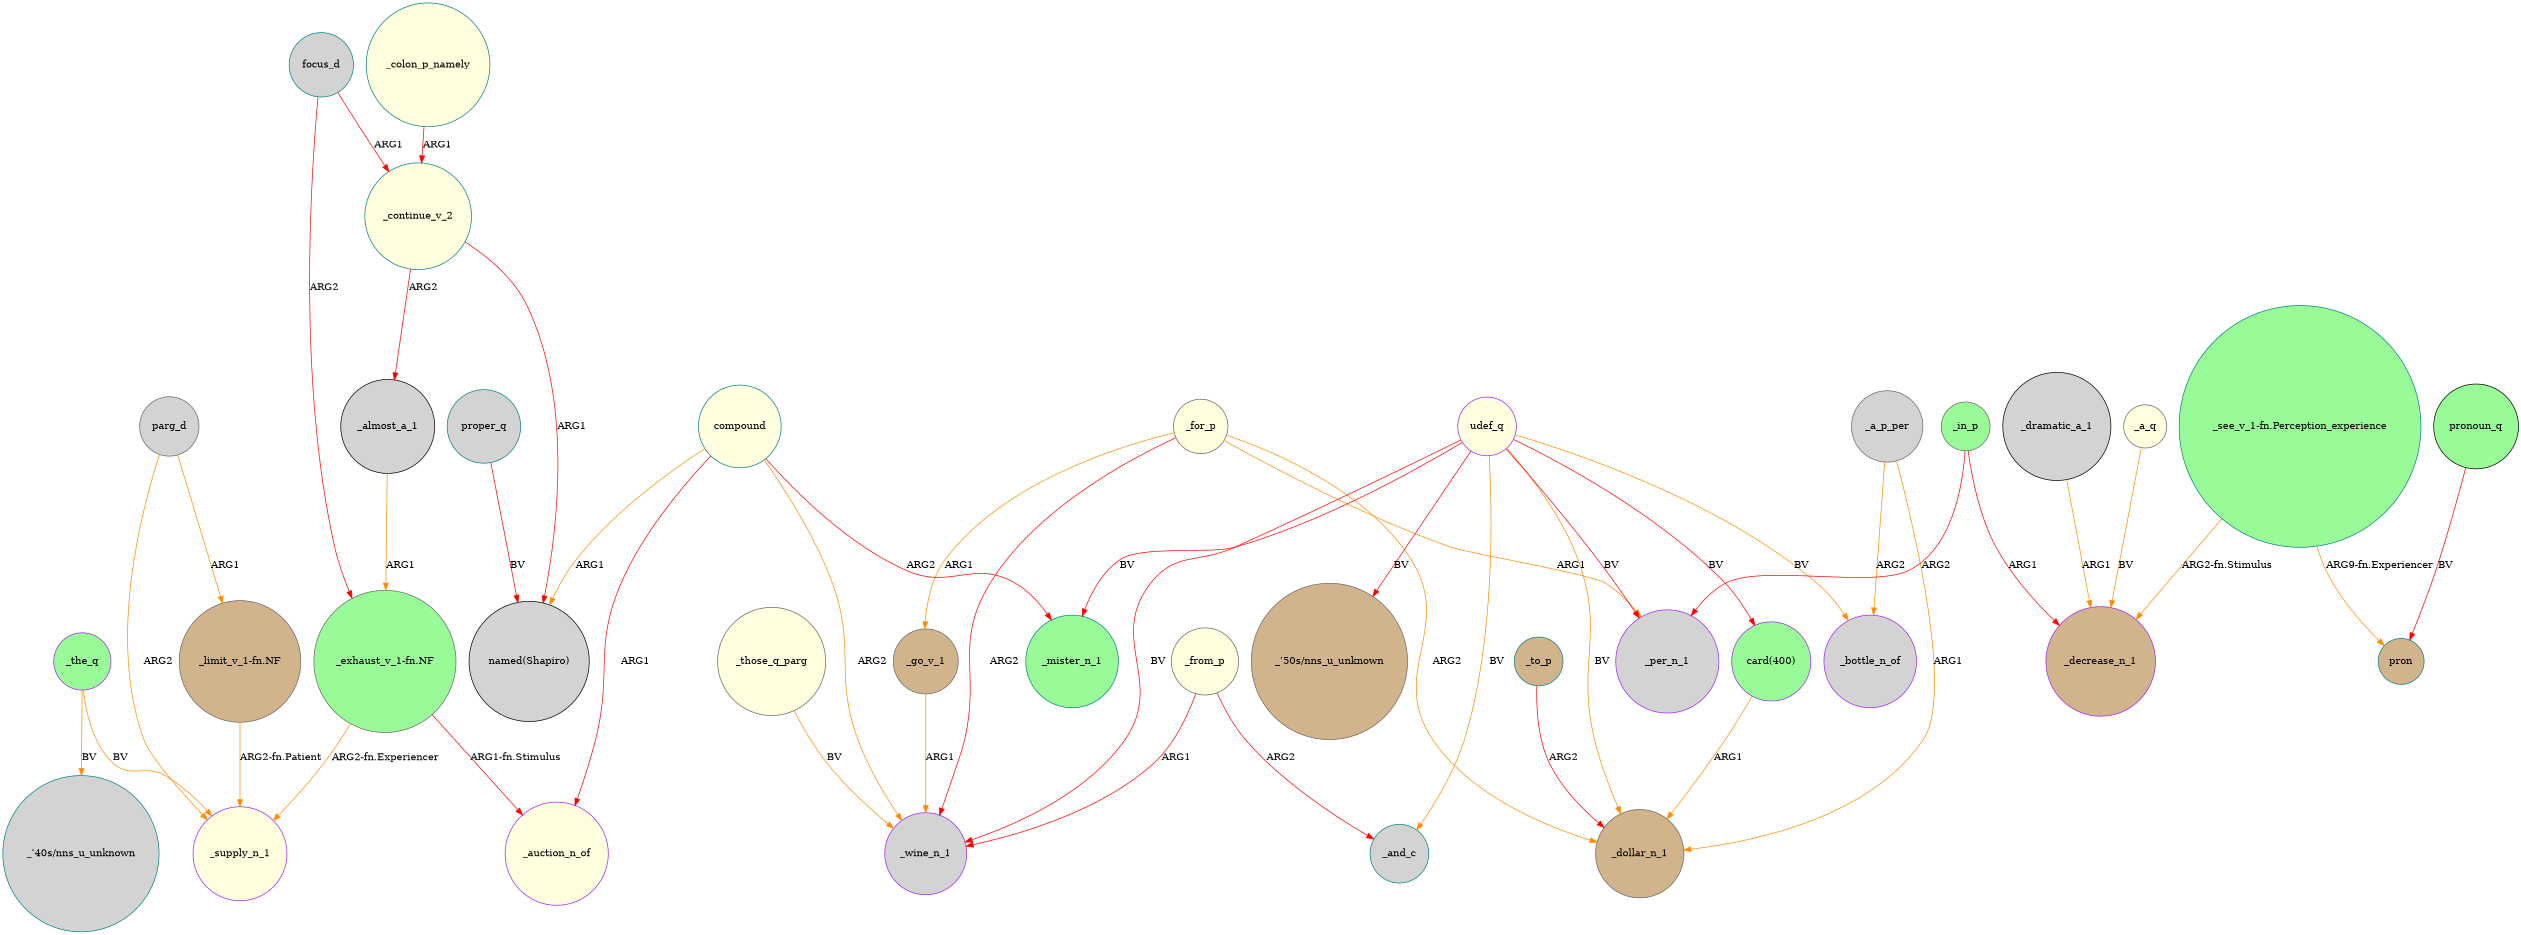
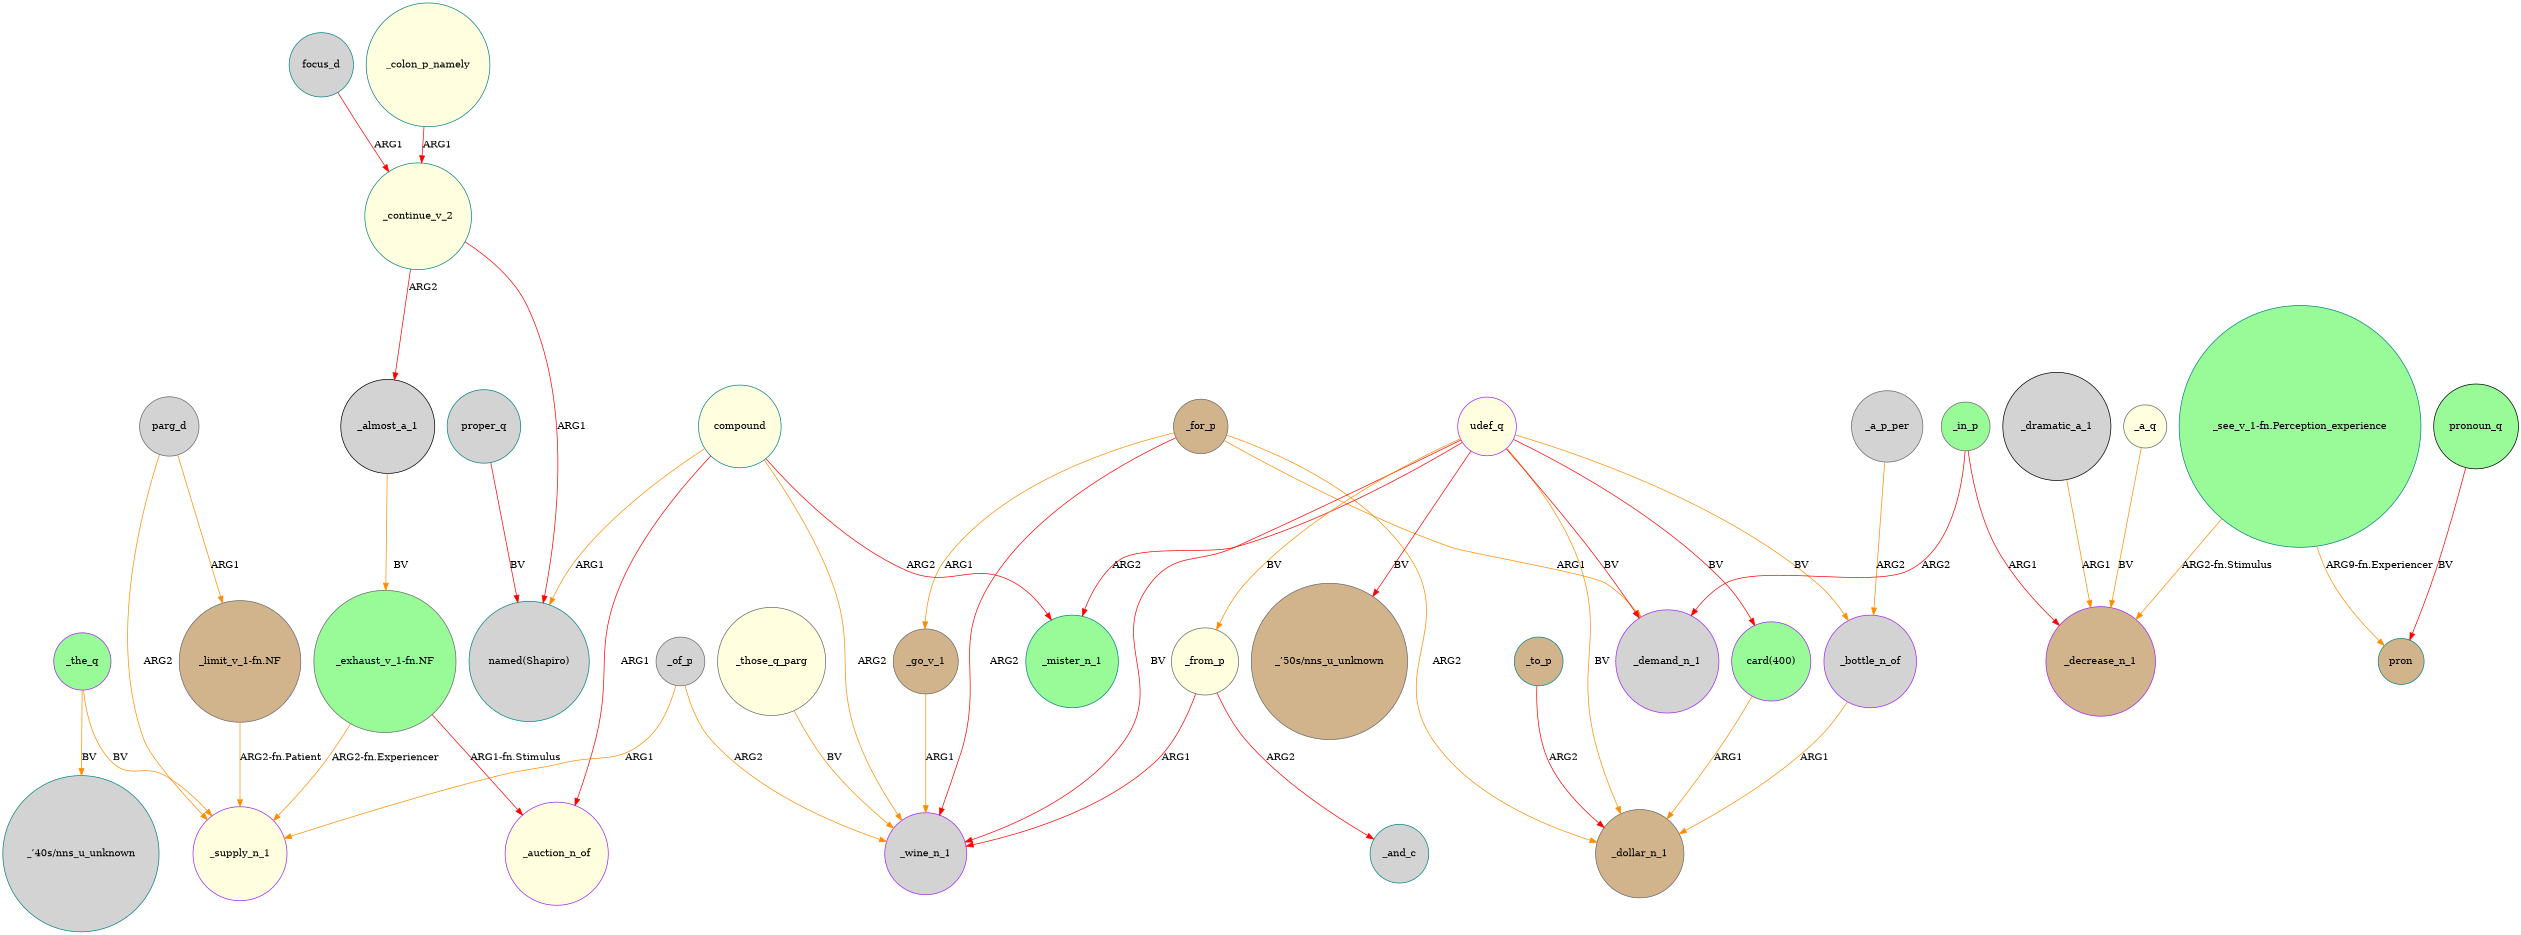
edge "focus_d" -> "_exhaust_v_1-fn.NF": removed, label "ARG2"
node "_for_p": fillcolor lightyellow -> tan
edge "_almost_a_1" -> "_exhaust_v_1-fn.NF": label "ARG1" -> "BV"
edge "udef_q" -> "_mister_n_1": label "BV" -> "ARG2"
edge "udef_q" -> "_and_c": now "udef_q" -> "_from_p"
node "named(Shapiro)": color black -> teal
node "_of_p": added
node "_per_n_1": label "_per_n_1" -> "_demand_n_1"
edge "_a_p_per" -> "_dollar_n_1": now "_bottle_n_of" -> "_dollar_n_1"
